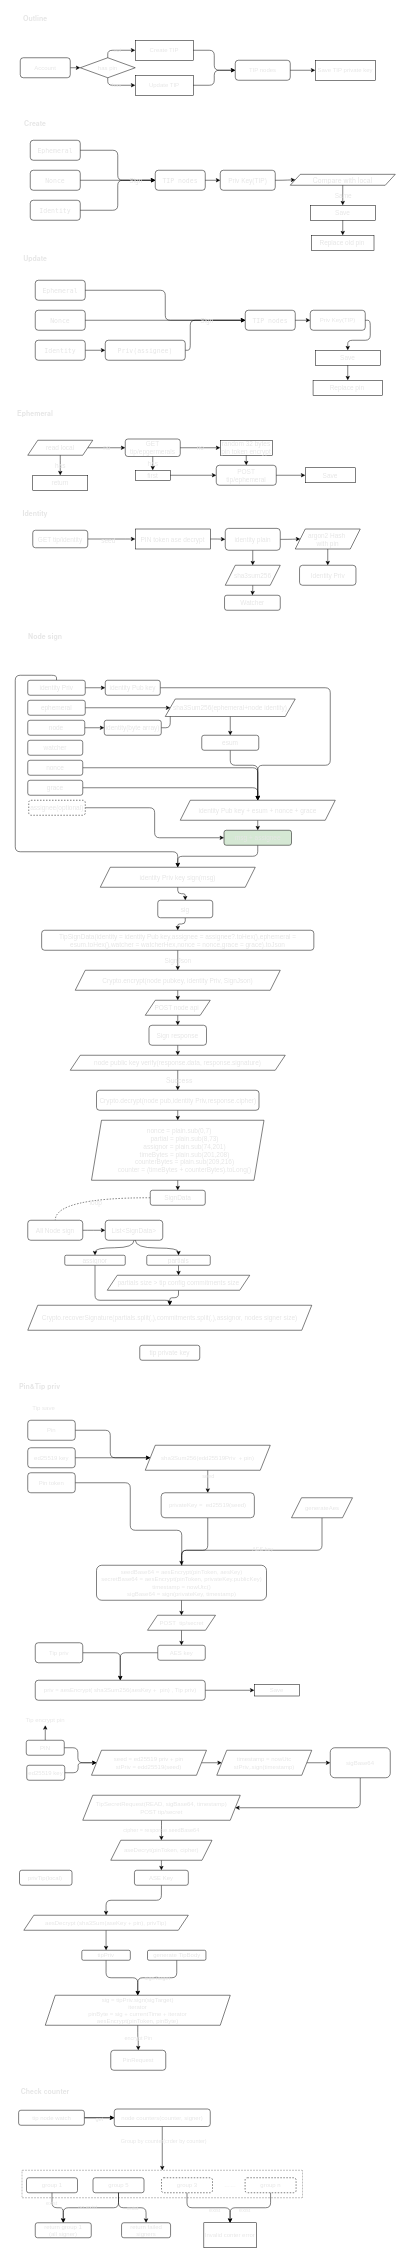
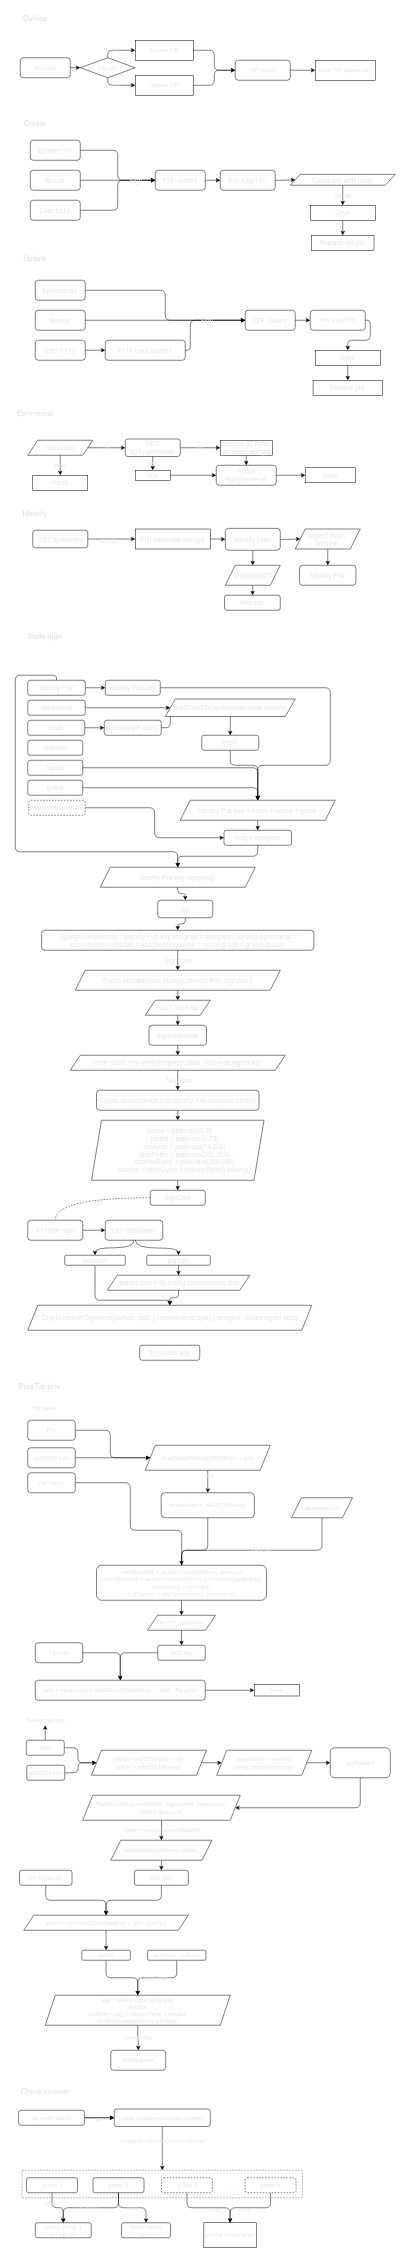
node "msg + assignee": fillcolor #d5e8d4 -> #ffffff
edge "privTip(local)" -> "aesDecrypt (sha3Sum(aseKey + pin), privTip)": added
